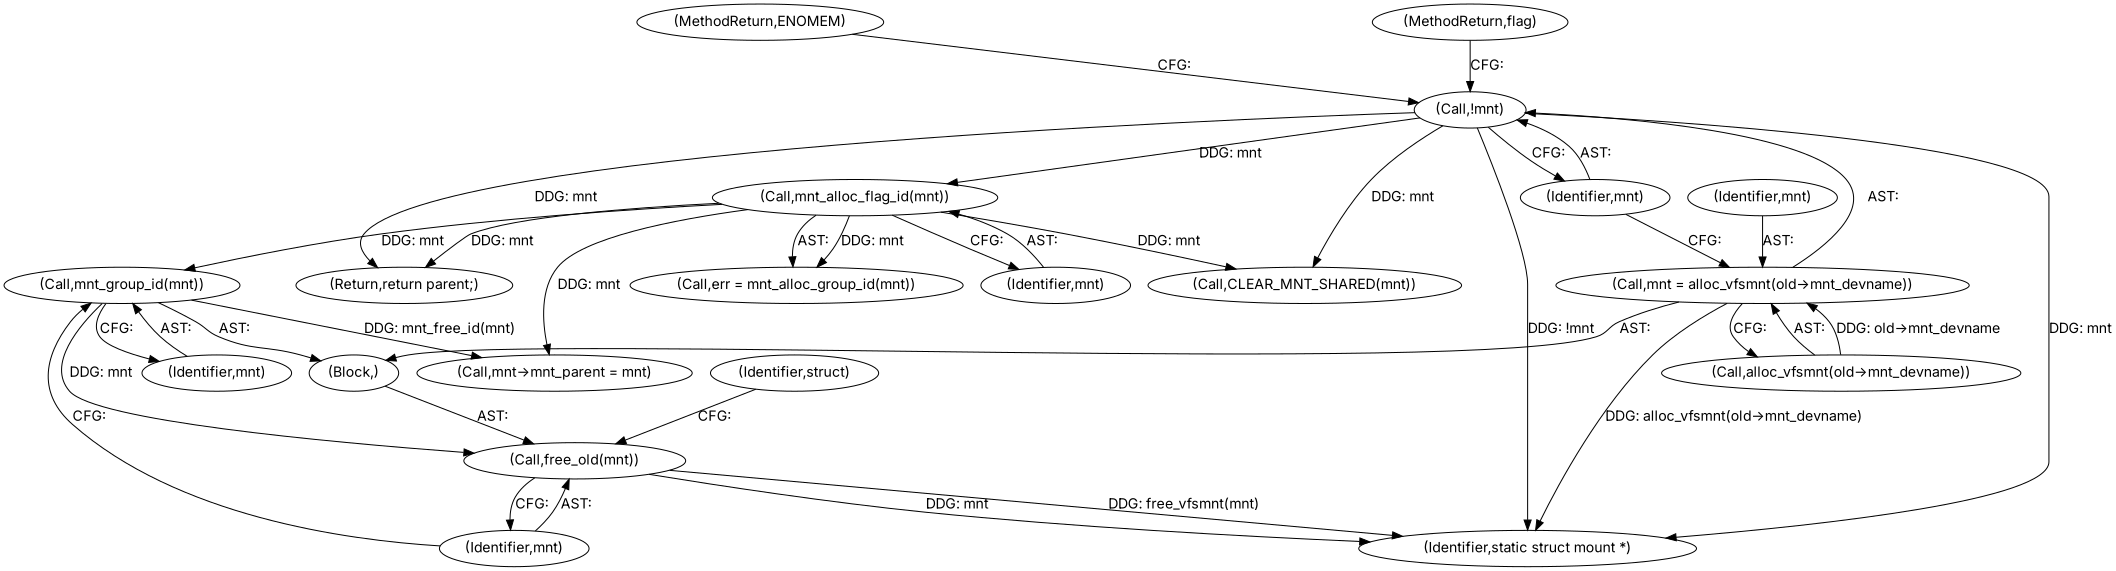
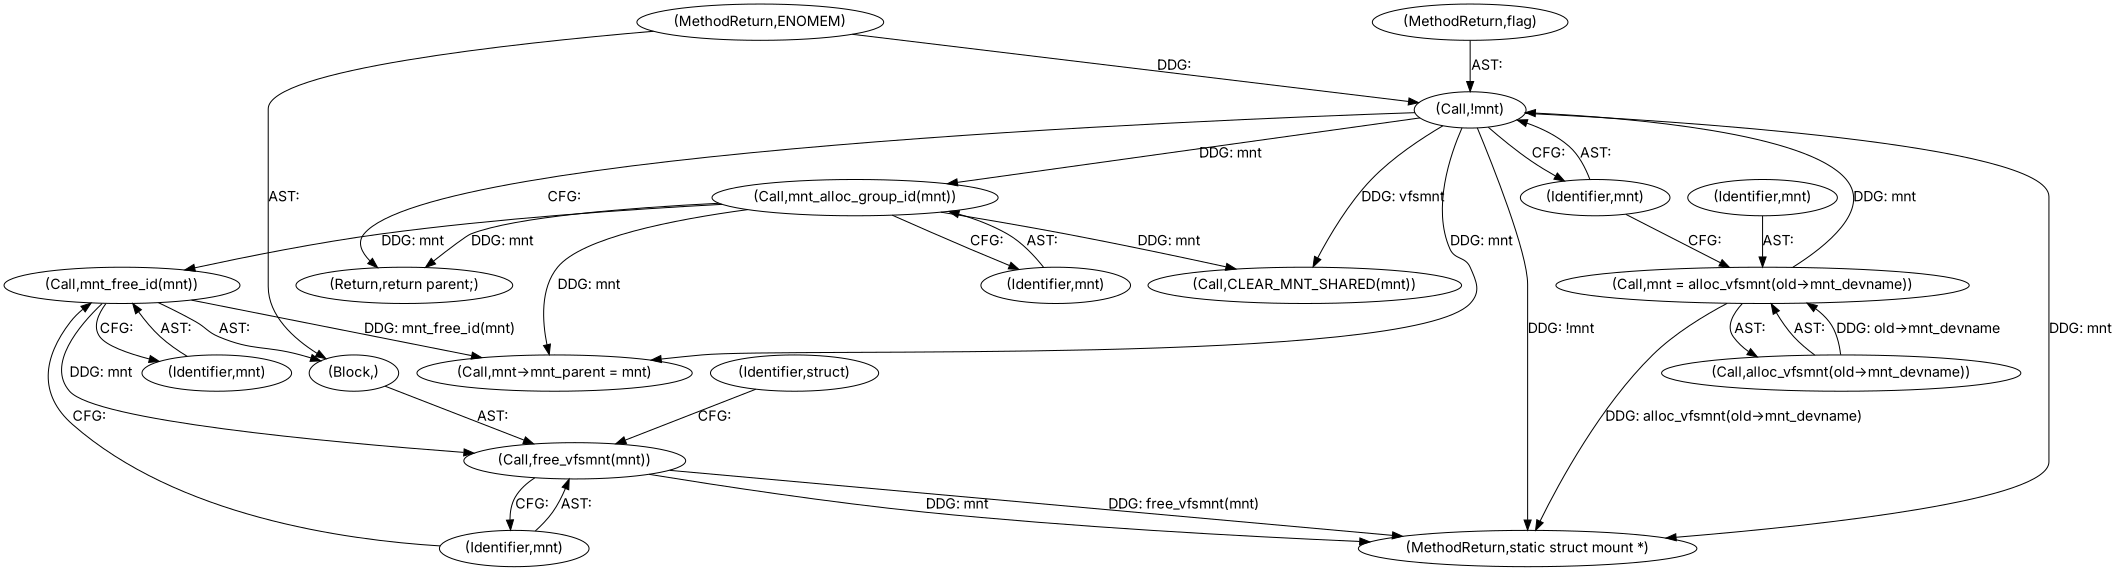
edge "(MethodReturn,ENOMEM)" -> "(Call,!mnt)": label "CFG: " -> "DDG: "
edge "(MethodReturn,flag)" -> "(Call,!mnt)": label "CFG: " -> "AST: "
edge "(Call,!mnt)" -> "(Return,return parent;)": label "DDG: mnt" -> "CFG: "
node "(Call,mnt_alloc_flag_id(mnt))": label "(Call,mnt_alloc_flag_id(mnt))" -> "(Call,mnt_alloc_group_id(mnt))"
edge "(Call,!mnt)" -> "(Call,CLEAR_MNT_SHARED(mnt))": label "DDG: mnt" -> "DDG: vfsmnt"
edge "(Call,mnt = alloc_vfsmnt(old->mnt_devname))" -> "(Call,!mnt)": label "AST: " -> "DDG: mnt"
node "(Call,mnt_group_id(mnt))": label "(Call,mnt_group_id(mnt))" -> "(Call,mnt_free_id(mnt))"
node "(Call,err = mnt_alloc_group_id(mnt))": removed
edge "(Call,mnt = alloc_vfsmnt(old->mnt_devname))" -> "(Call,alloc_vfsmnt(old->mnt_devname))": label "CFG: " -> "AST: "
edge "(Call,!mnt)" -> "(Call,mnt->mnt_parent = mnt)": added, label "DDG: mnt"
edge "(Call,mnt = alloc_vfsmnt(old->mnt_devname))" -> "(Block,)": now "(MethodReturn,ENOMEM)" -> "(Block,)"
node "(Call,free_old(mnt))": label "(Call,free_old(mnt))" -> "(Call,free_vfsmnt(mnt))"
node "(Identifier,static struct mount *)": label "(Identifier,static struct mount *)" -> "(MethodReturn,static struct mount *)"
